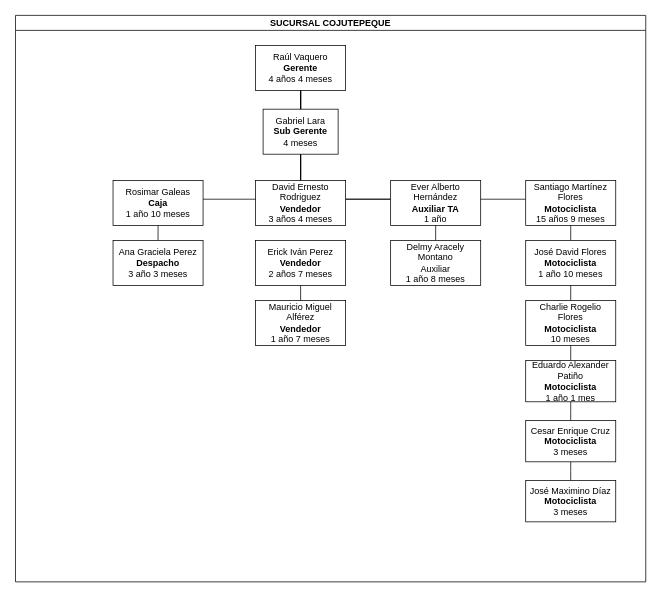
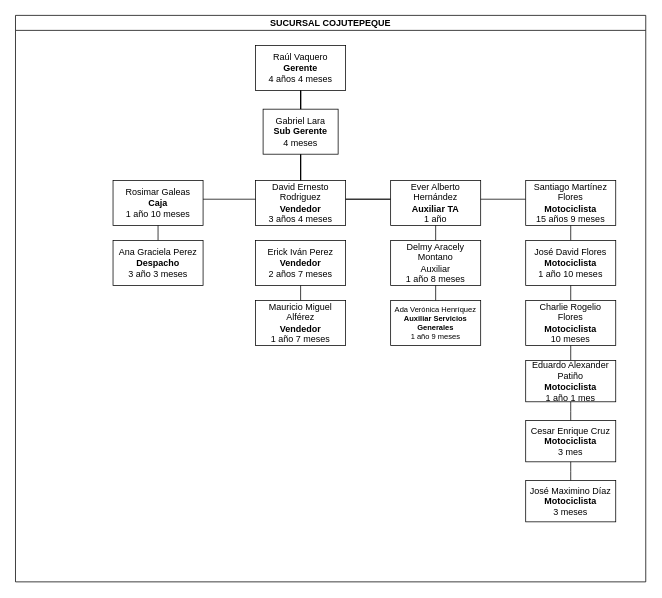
edge "Delmy Aracely Montano Auxiliar 1 año 8 meses" -- "Ada Verónica HenríquezAuxiliar Servicios Generales1 año 9 meses": added
node "Ada Verónica HenríquezAuxiliar Servicios Generales1 año 9 meses": added
node "Cesar Enrique Cruz Motociclista 3 meses": label "Cesar Enrique Cruz Motociclista 3 meses" -> "Cesar Enrique Cruz Motociclista 3 mes"
